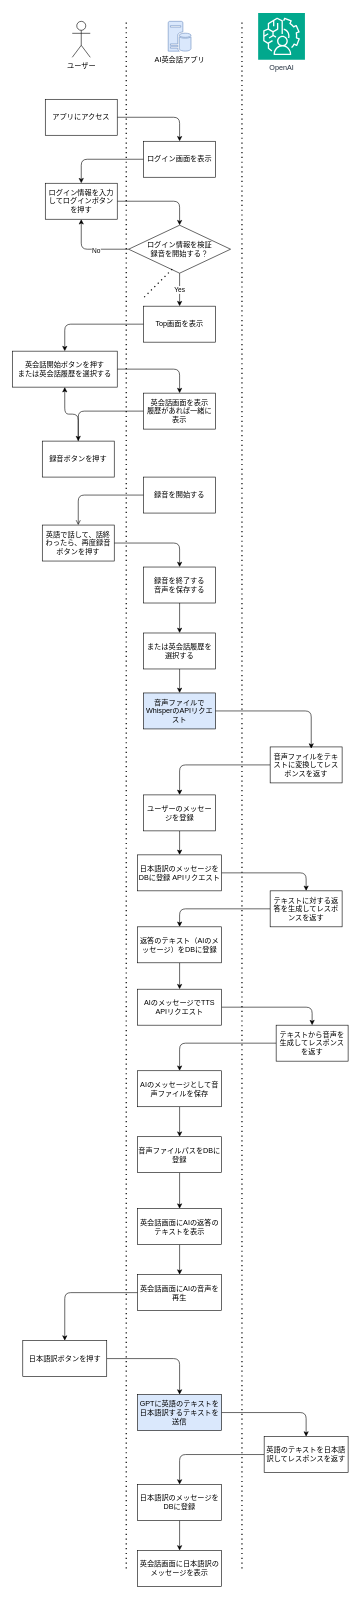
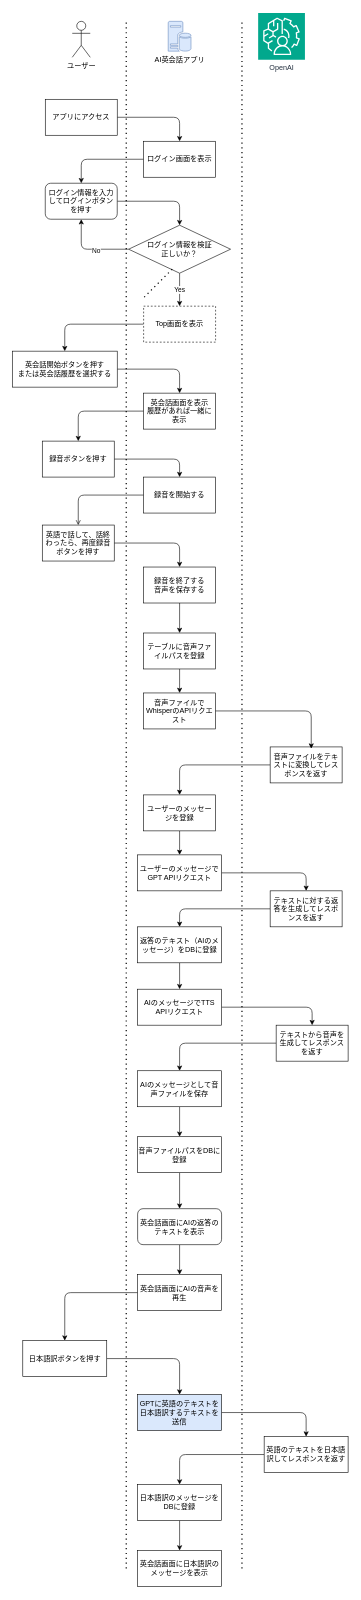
node "ログイン情報を入力してログインボタンを押す": shape rectangle -> rounded rectangle
node "ログイン情報を検証 録音を開始する？": label "ログイン情報を検証 録音を開始する？" -> "ログイン情報を検証 正しいか？"
node "Top画面を表示": style solid -> dashed
edge "録音ボタンを押す" -> "英会話開始ボタンを押す または英会話履歴を選択する": now "録音ボタンを押す" -> "録音を開始する"
node "または英会話履歴を選択する": label "または英会話履歴を選択する" -> "テーブルに音声ファイルパスを登録"
node "音声ファイルでWhisperのAPIリクエスト": fillcolor #dae8fc -> #ffffff
node "日本語訳のメッセージをDBに登録 APIリクエスト": label "日本語訳のメッセージをDBに登録 APIリクエスト" -> "ユーザーのメッセージでGPT APIリクエスト"
node "英会話画面にAIの返答のテキストを表示": shape rectangle -> rounded rectangle
